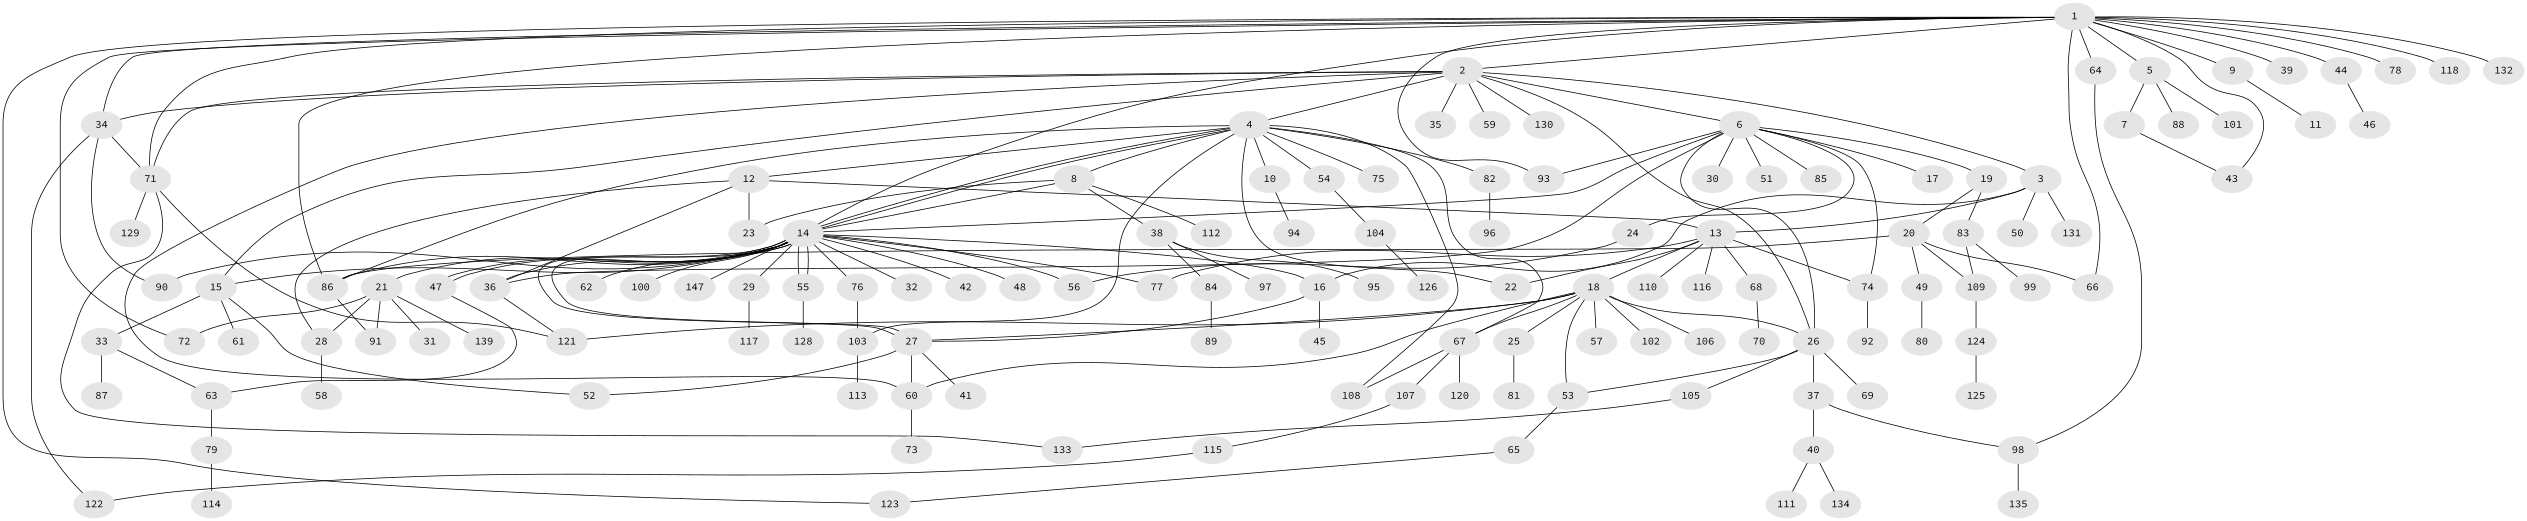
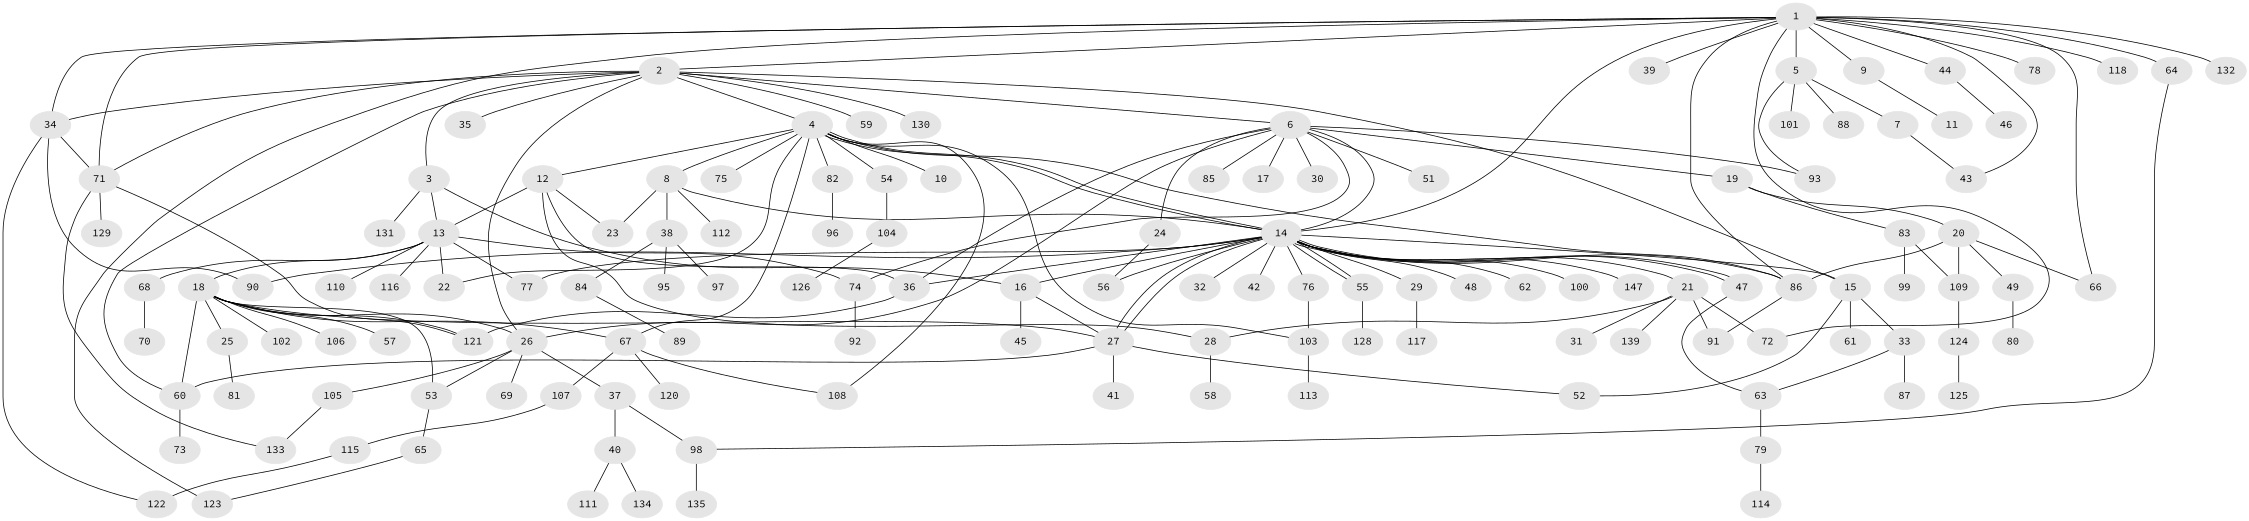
edge "1" -- "93": now "5" -- "93"
node "94": removed
node "50": removed
